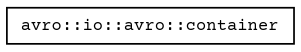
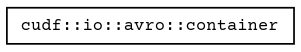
node "avro::io::avro::container": label "avro::io::avro::container" -> "cudf::io::avro::container"
